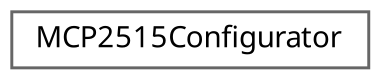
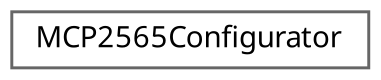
node "MCP2515Configurator": label "MCP2515Configurator" -> "MCP2565Configurator"
